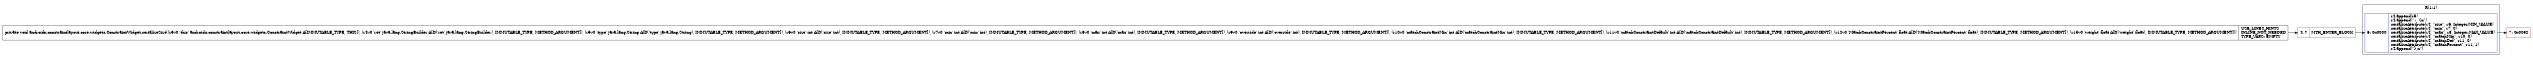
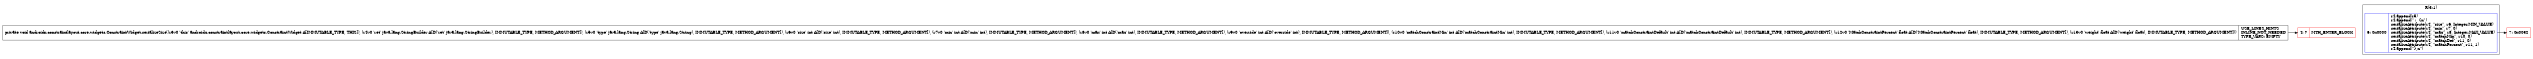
cluster "R(1:1)": label "R(1:1)" -> "R(3:1)"
edge "4: ?" -> "6: 0x0000": removed
